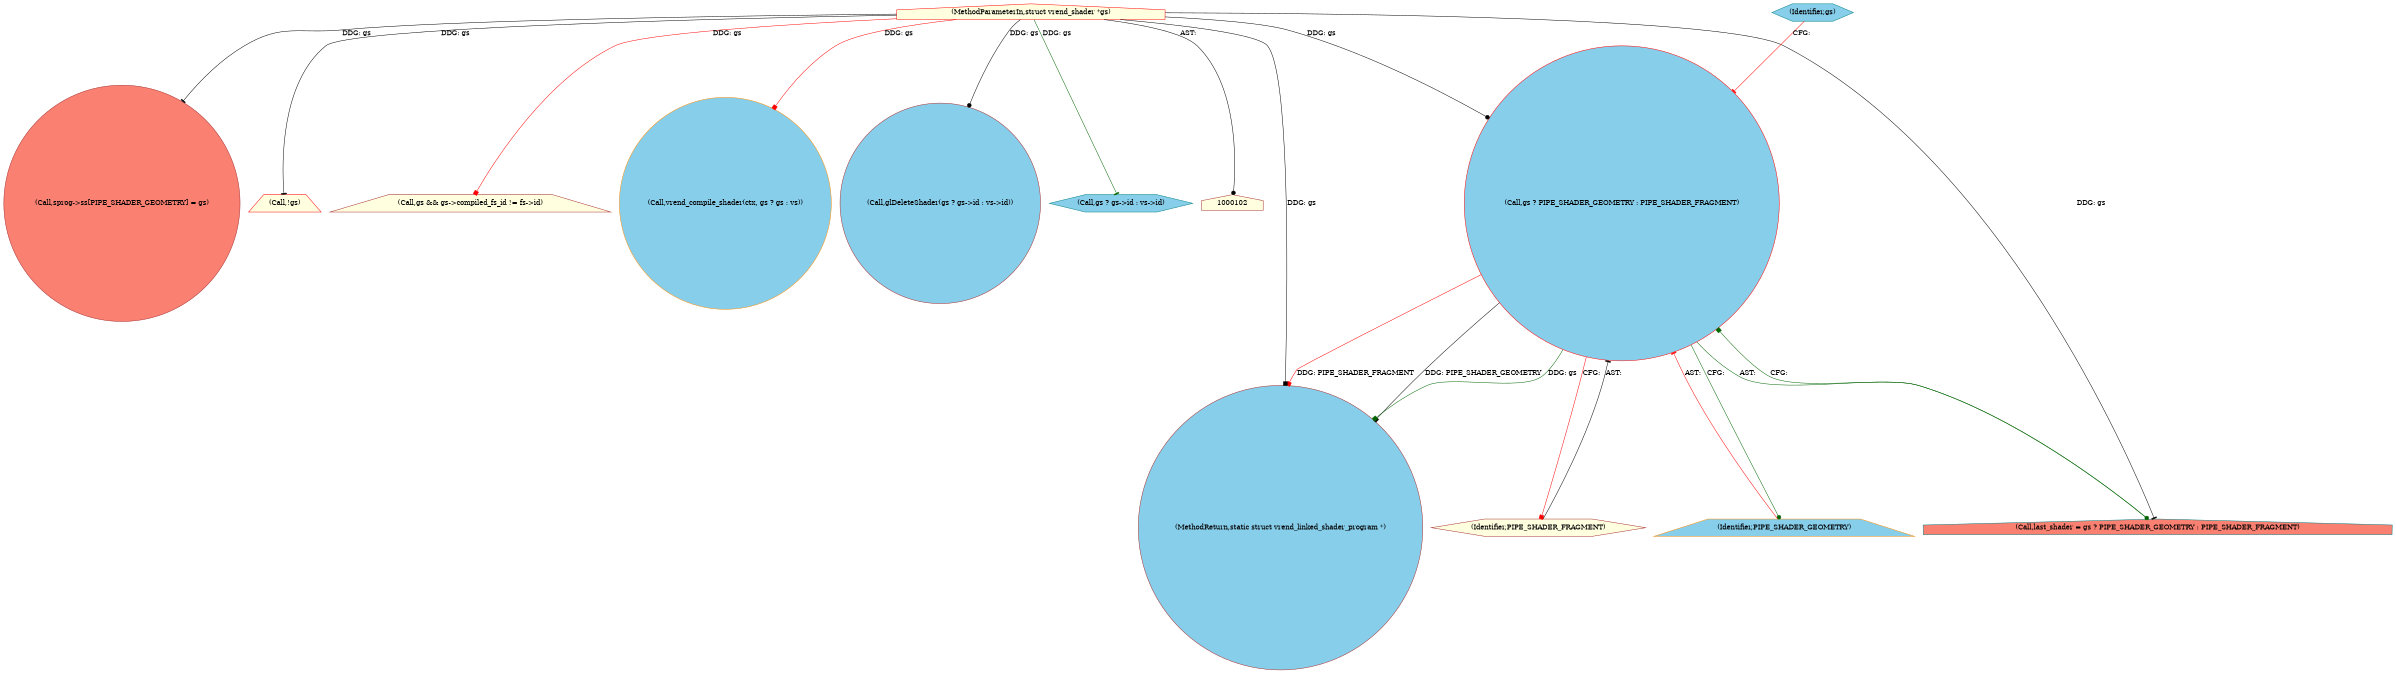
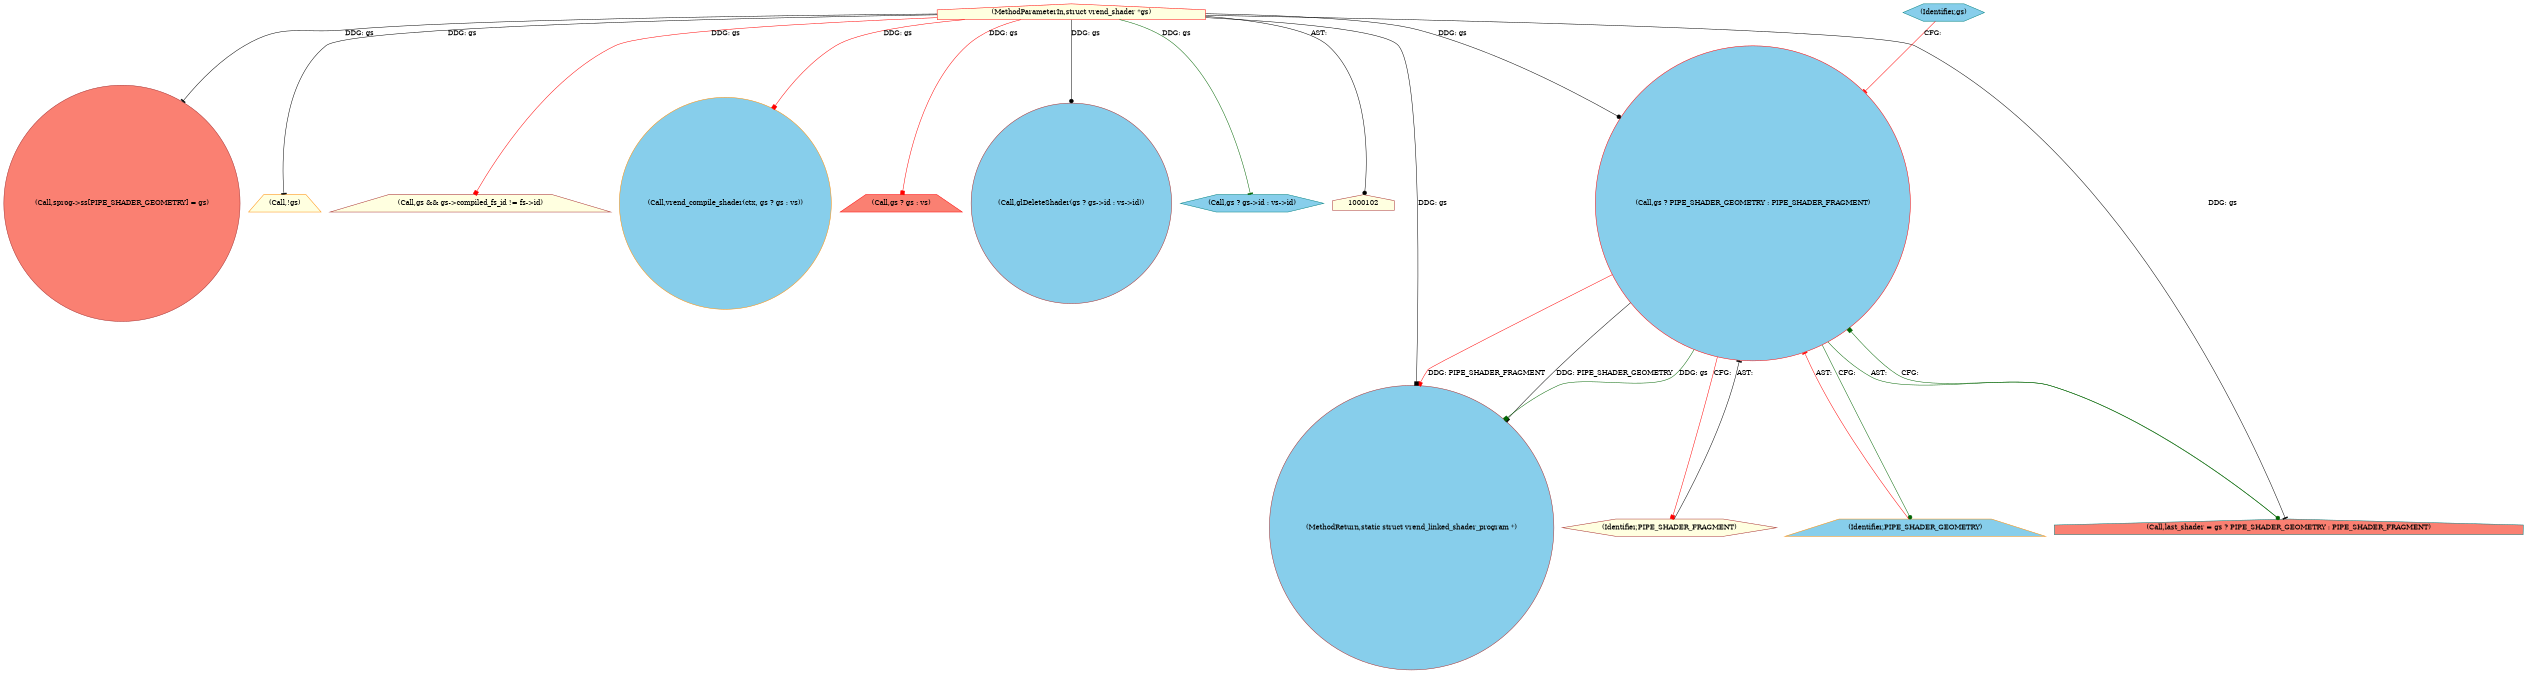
node "(Call,!gs)": color red -> darkorange
node "(Call,gs ? gs : vs)": added
